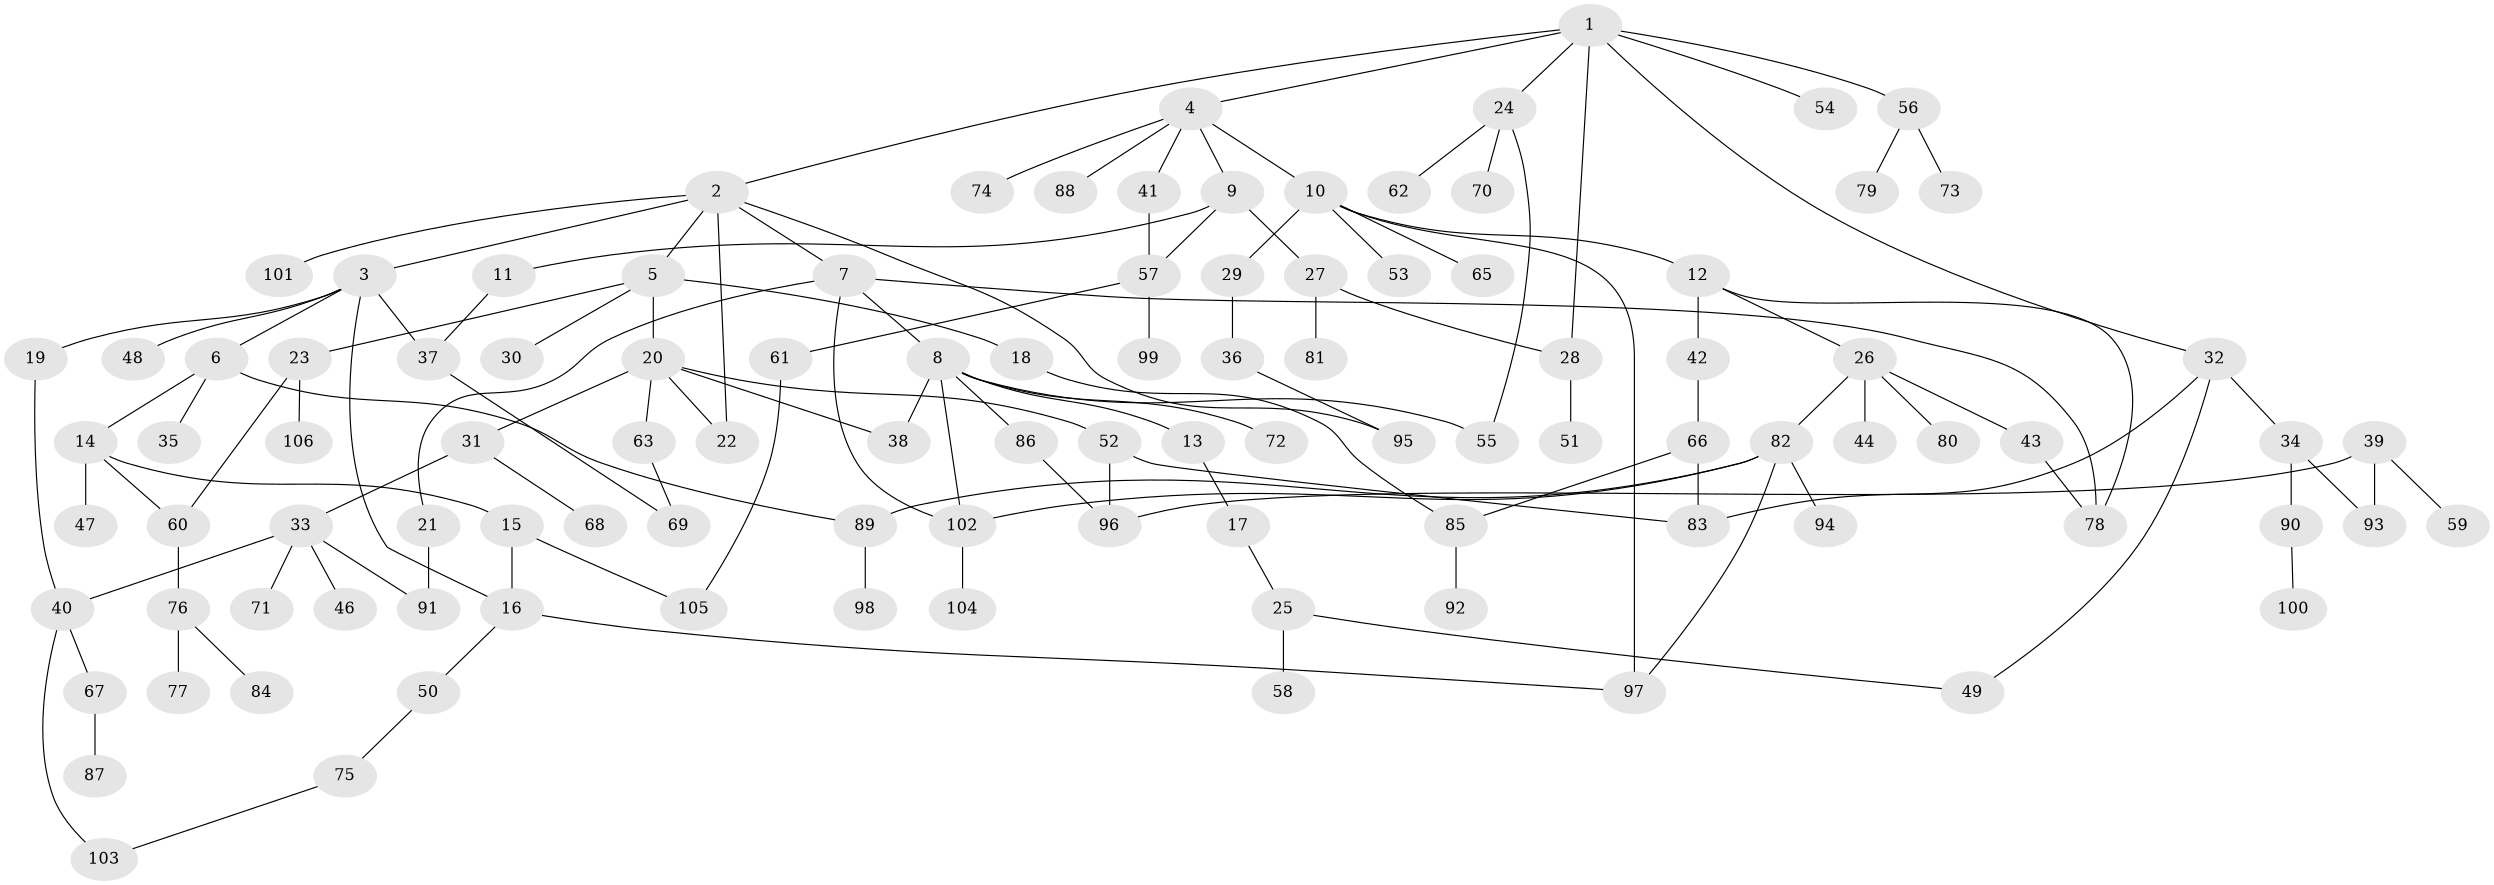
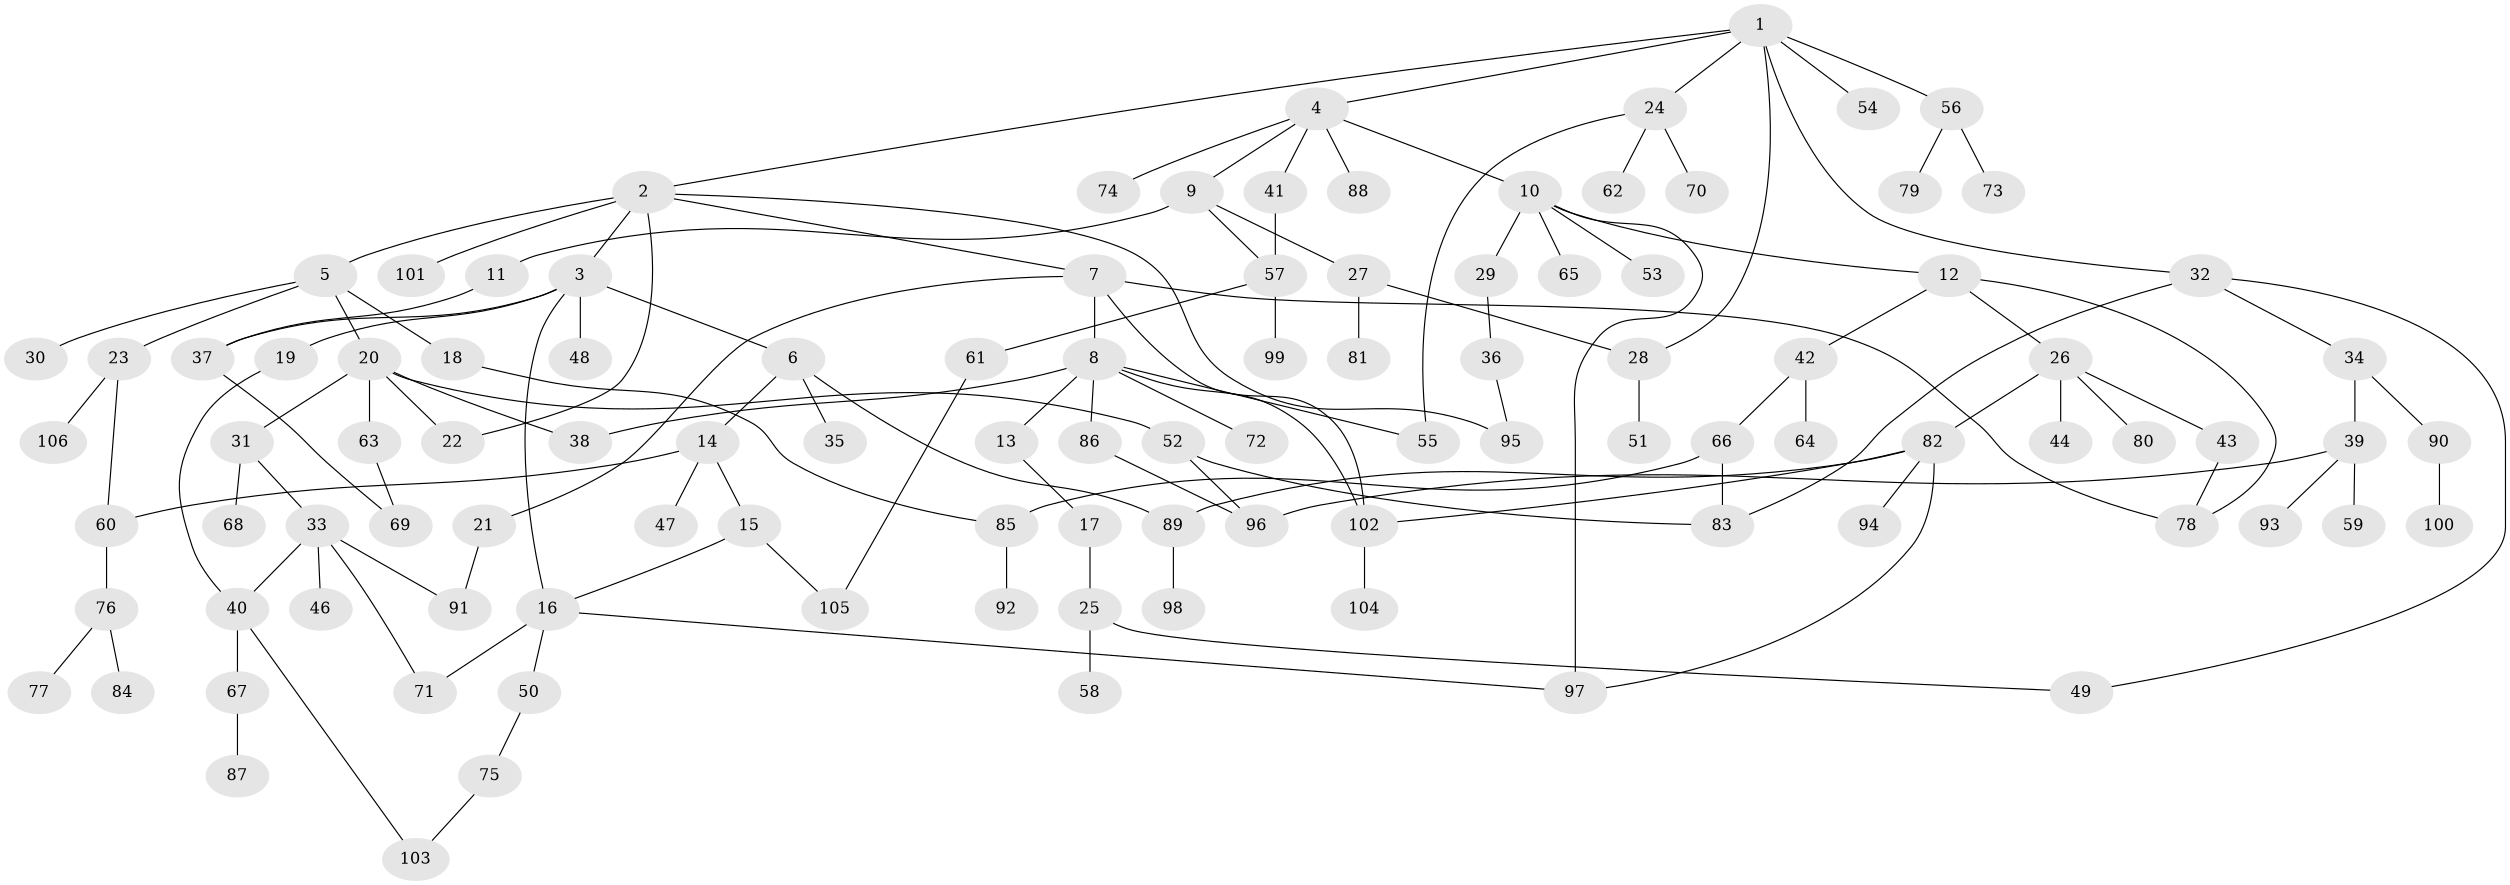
node "64": added
edge "34" -- "93": now "34" -- "39"
edge "16" -- "71": added
